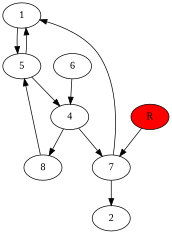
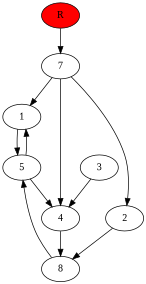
node "6": label "6" -> "3"
edge "4" -> "7": reversed
edge "2" -> "8": added
